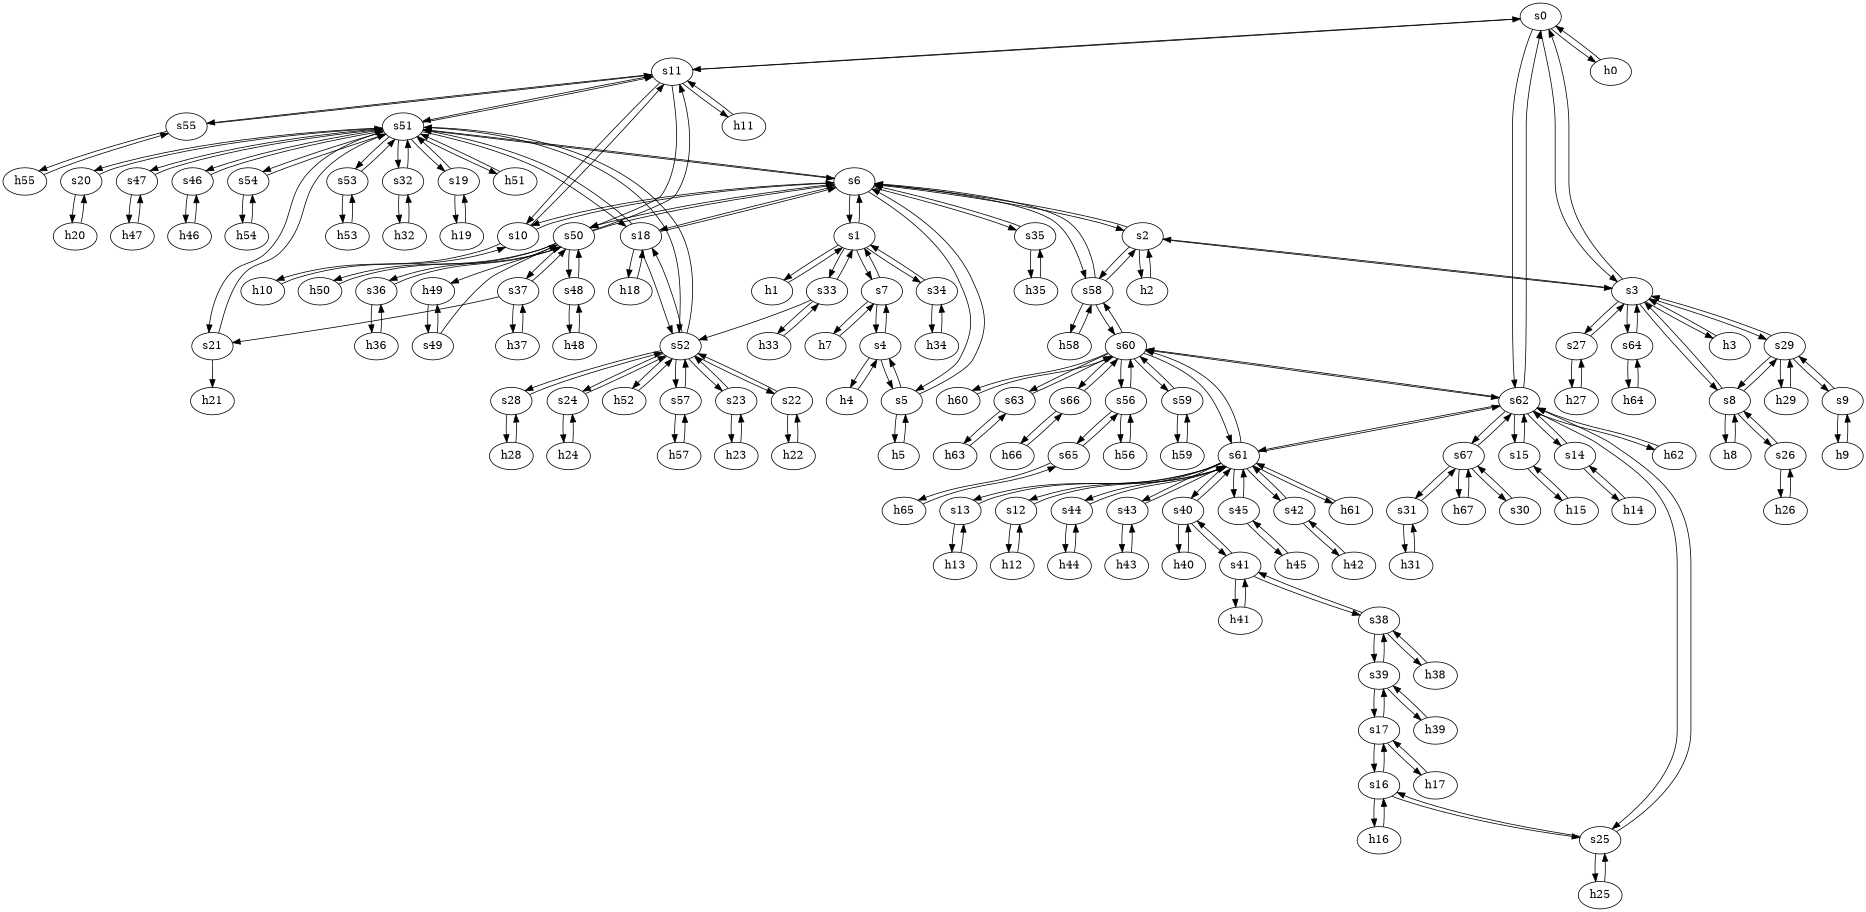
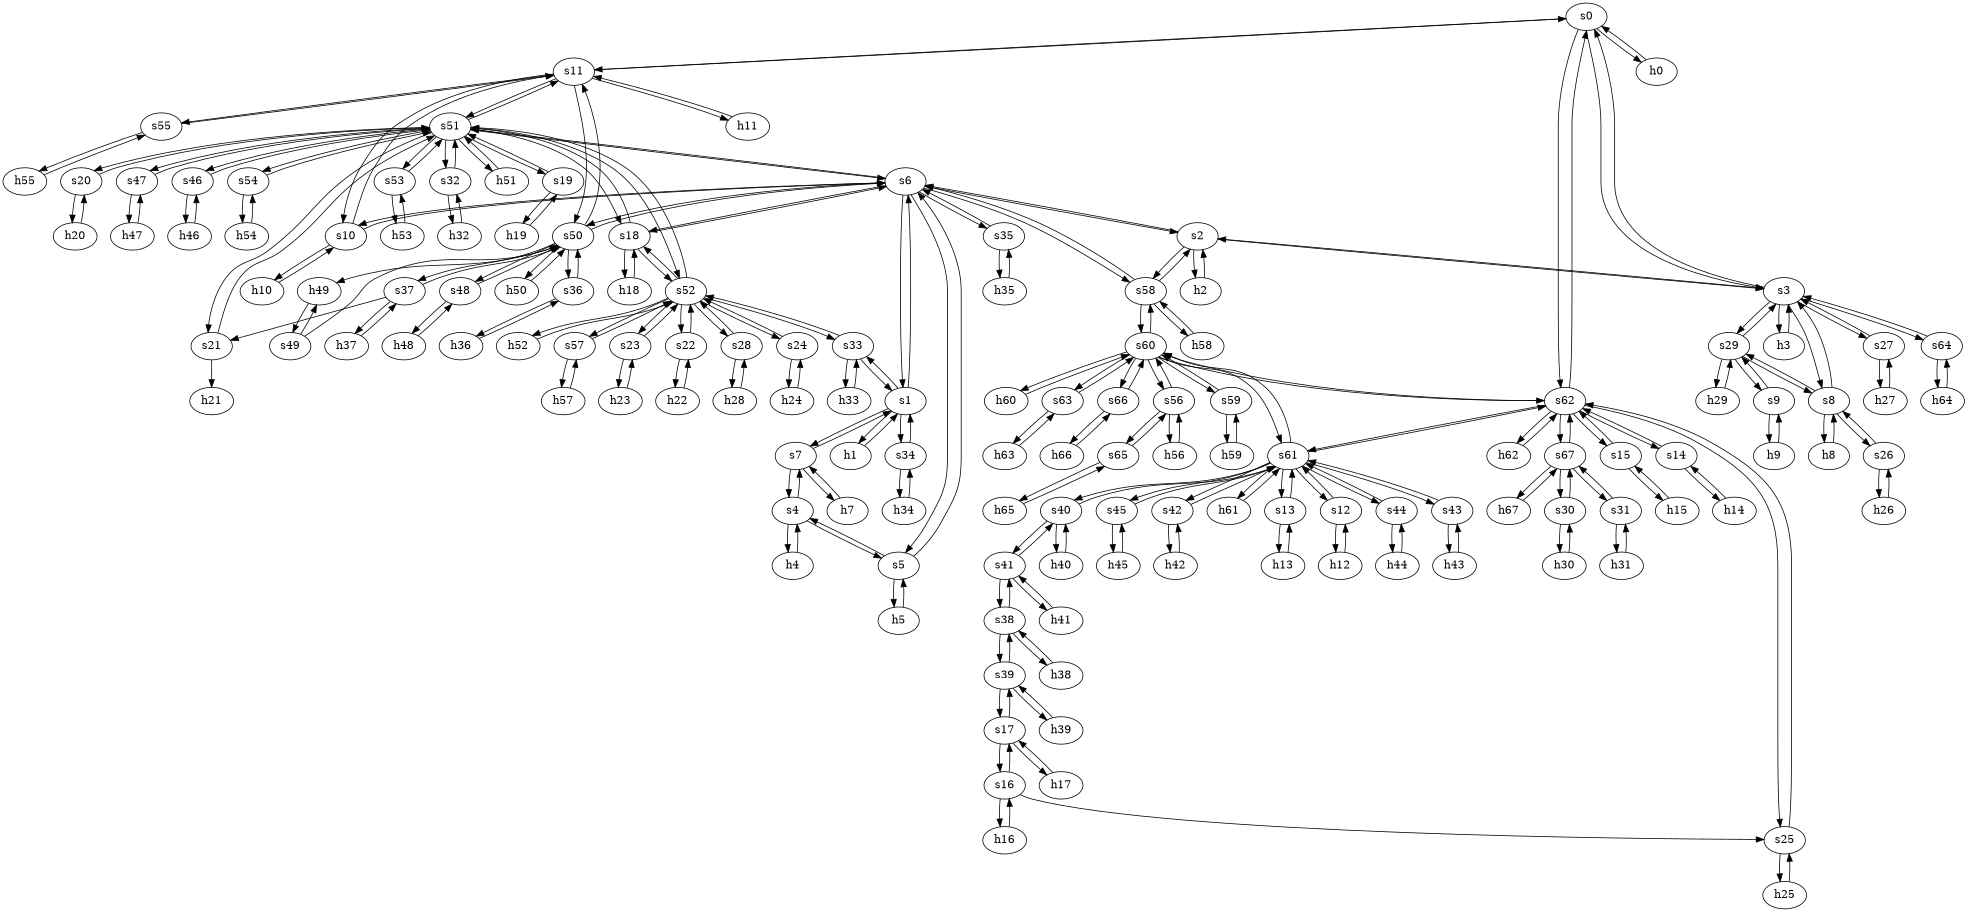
edge "s52" -> "s33": added
node "h30": added
edge "s25" -> "s16": removed
